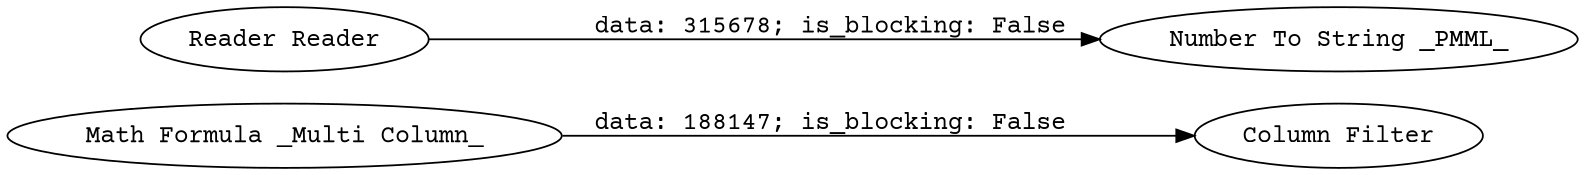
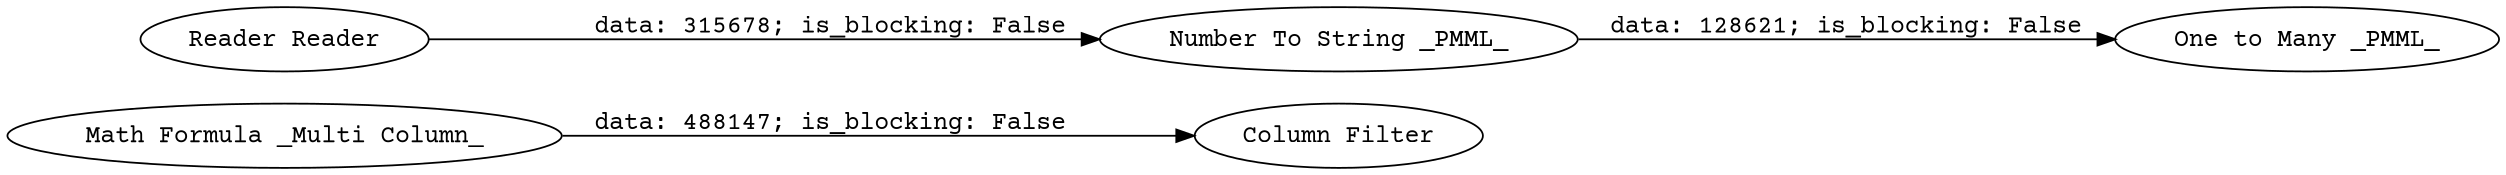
node "One to Many _PMML_": added
edge "Math Formula _Multi Column_" -> "Column Filter": label "data: 188147; is_blocking: False" -> "data: 488147; is_blocking: False"
